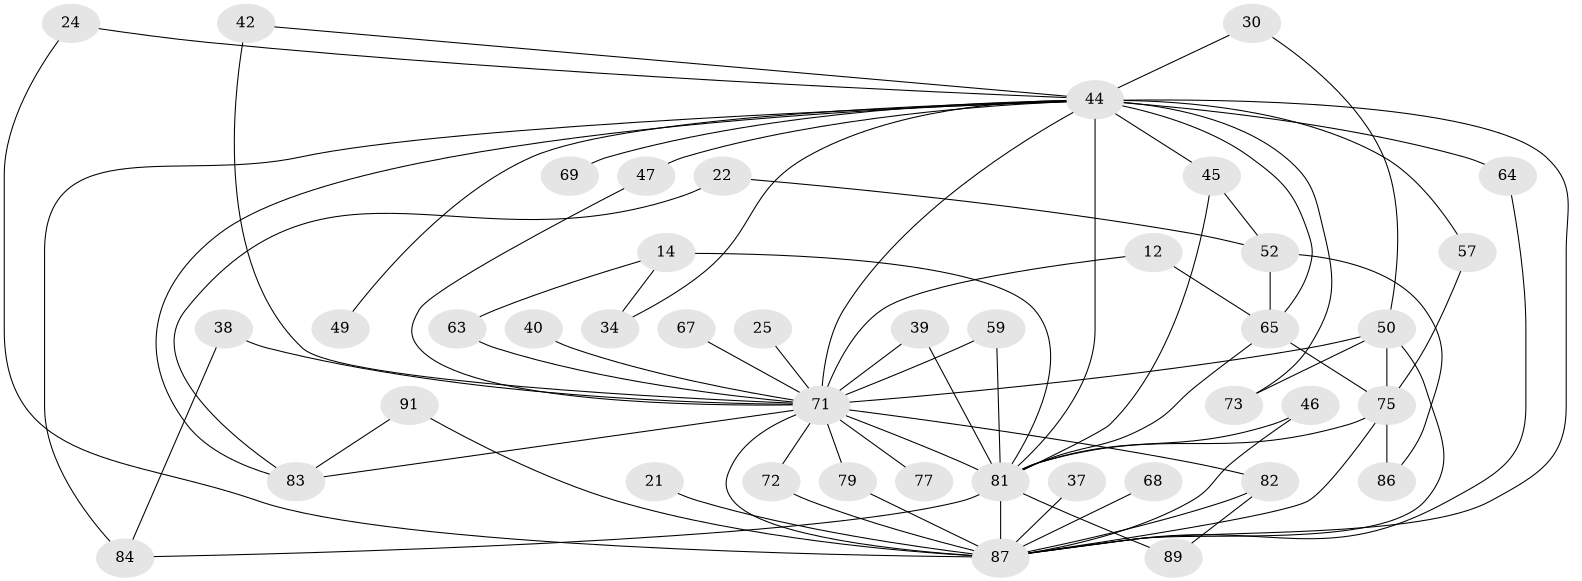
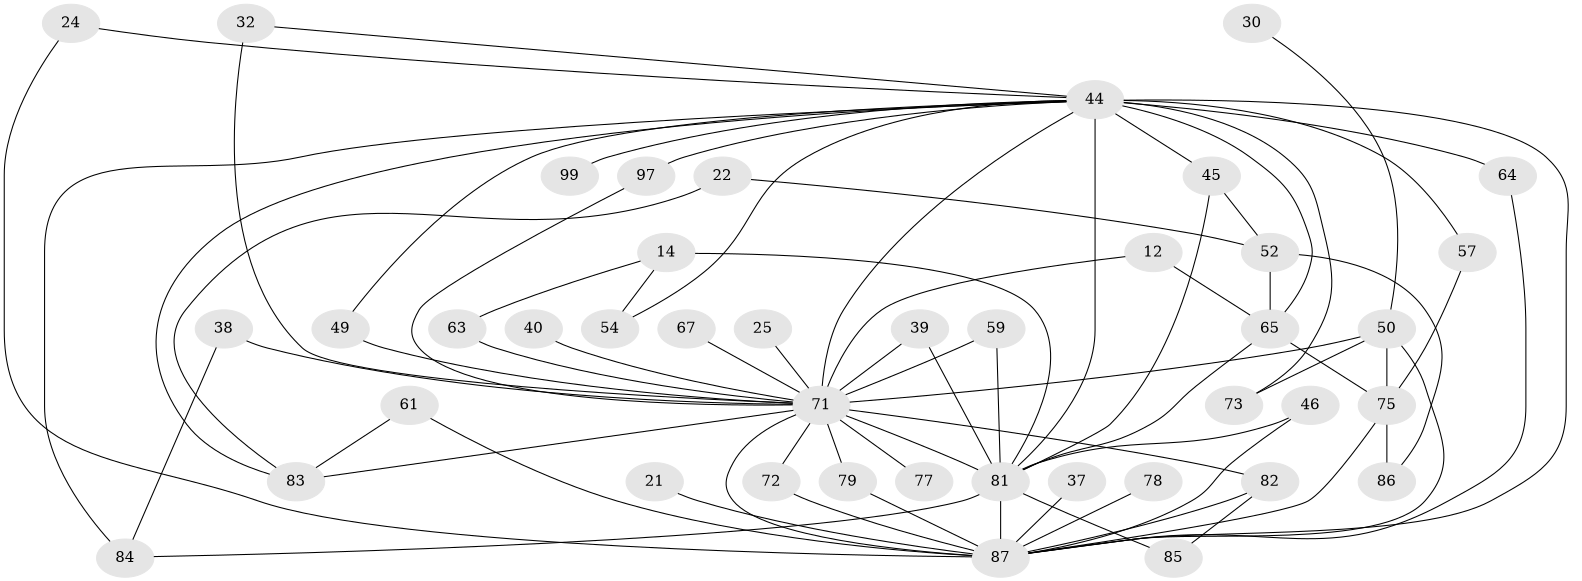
node "42": label "42" -> "32"
edge "30" -- "44": removed
node "69": label "69" -> "99"
node "47": label "47" -> "97"
node "34": label "34" -> "54"
edge "49" -- "71": added
node "91": label "91" -> "61"
edge "75" -- "81": removed
node "68": label "68" -> "78"
node "89": label "89" -> "85"
